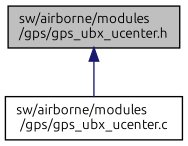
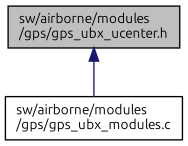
node "sw/airborne/modules /gps/gps_ubx_ucenter.c": label "sw/airborne/modules /gps/gps_ubx_ucenter.c" -> "sw/airborne/modules /gps/gps_ubx_modules.c"
